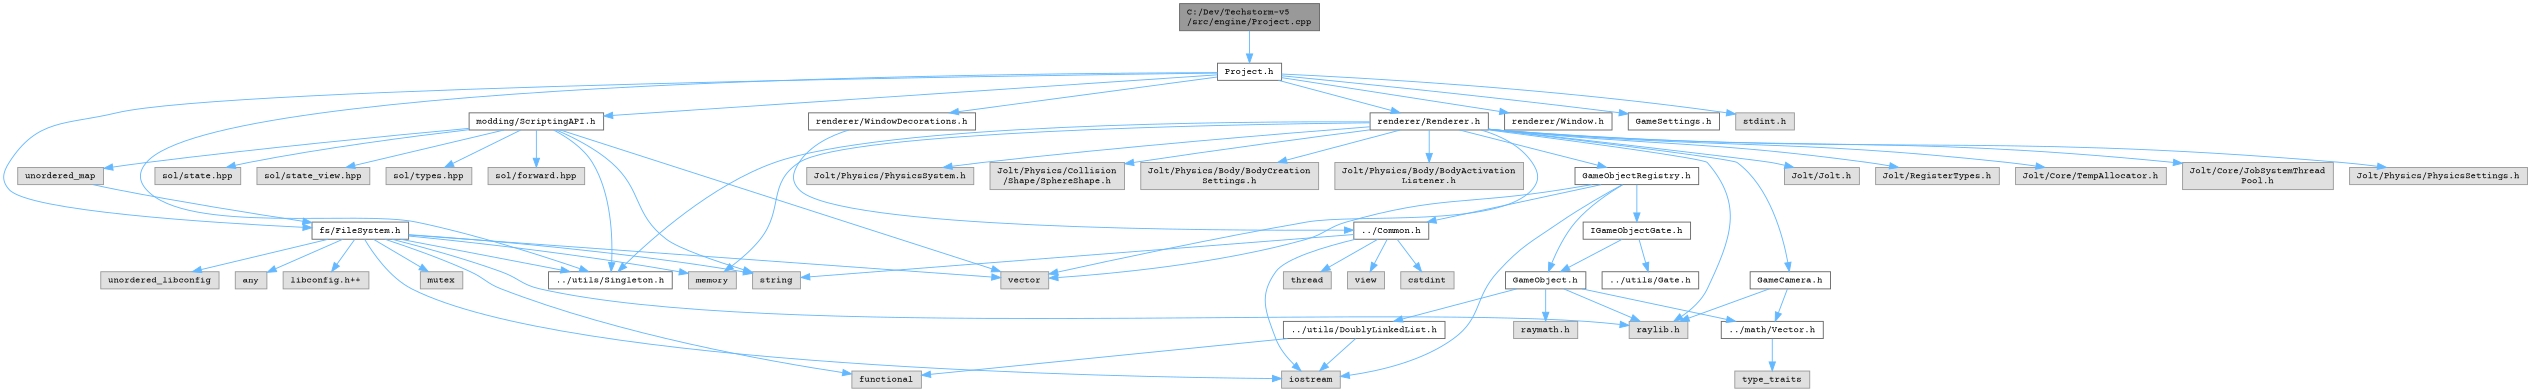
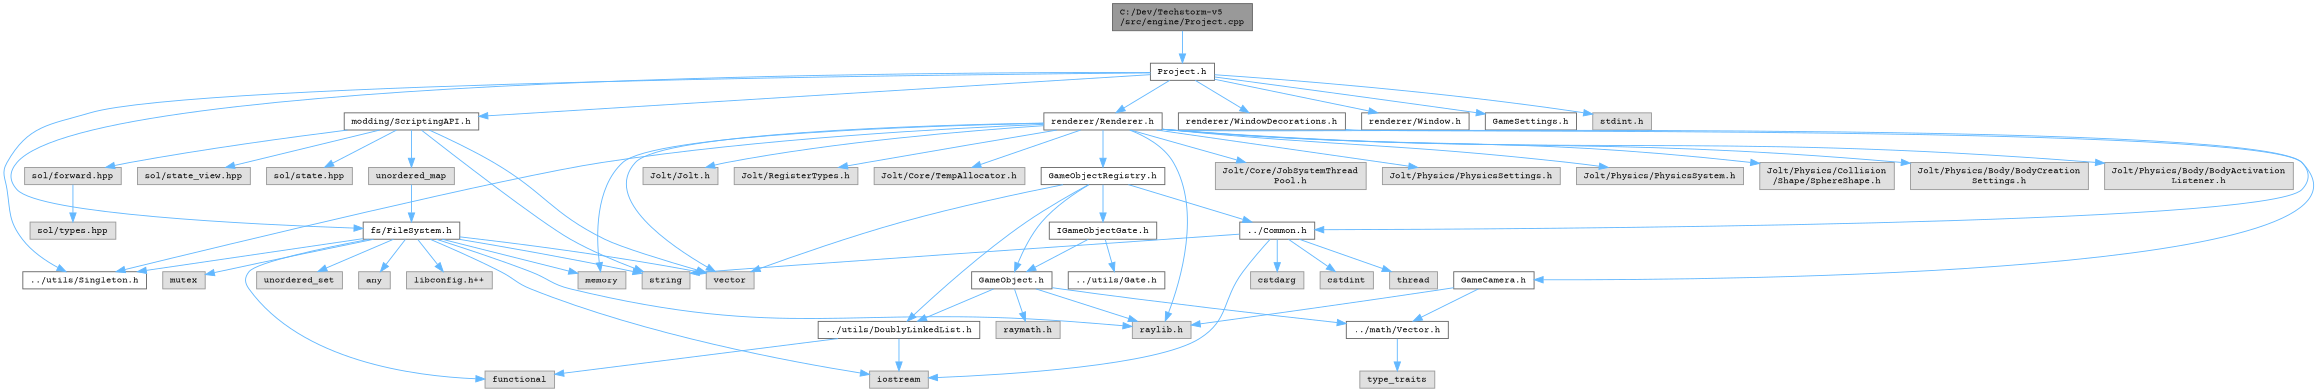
edge "modding/ScriptingAPI.h" -> "sol/types.hpp": now "sol/forward.hpp" -> "sol/types.hpp"
edge "modding/ScriptingAPI.h" -> "../utils/Singleton.h": removed
node "unordered_libconfig": label "unordered_libconfig" -> "unordered_set"
node "view": label "view" -> "cstdarg"
edge "GameObjectRegistry.h" -> "iostream": now "GameObjectRegistry.h" -> "../utils/DoublyLinkedList.h"
